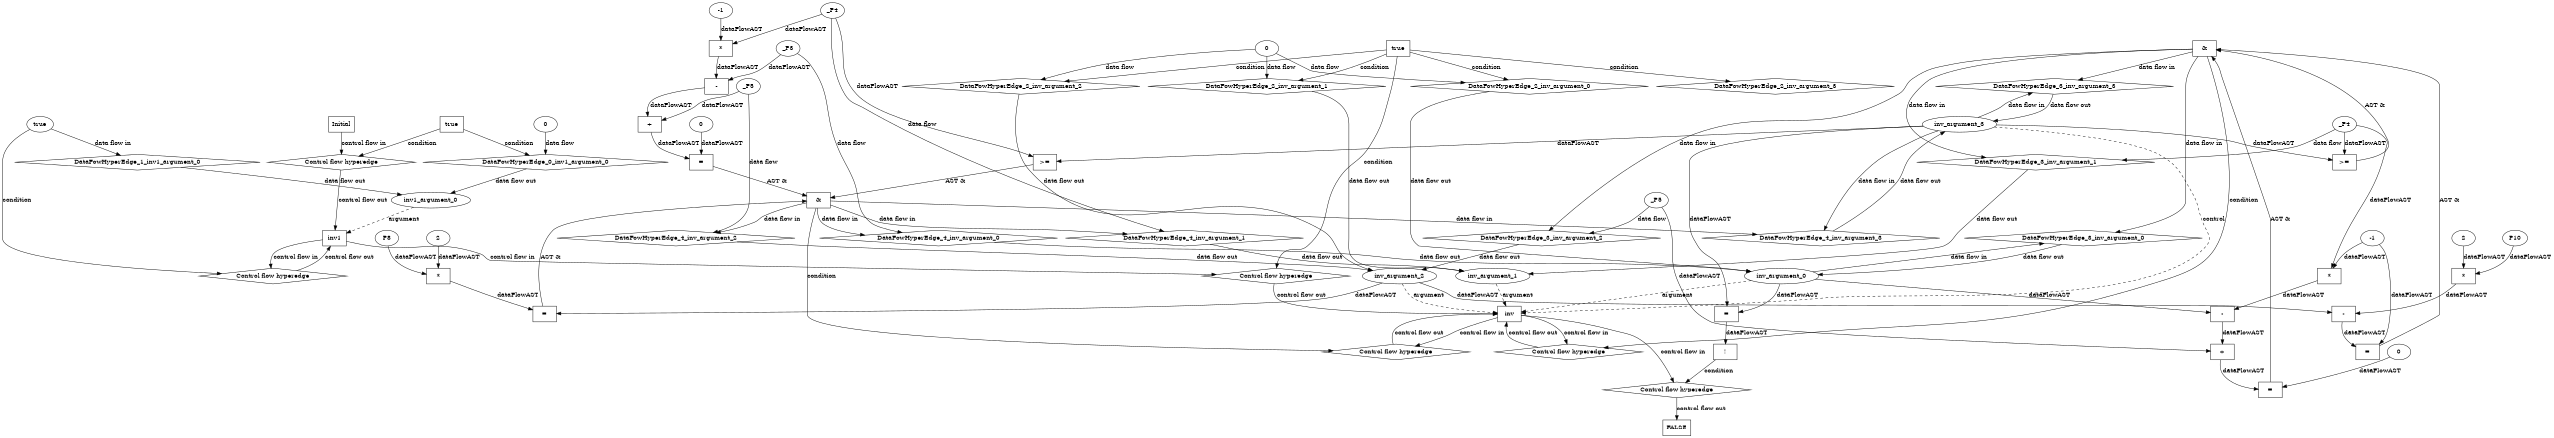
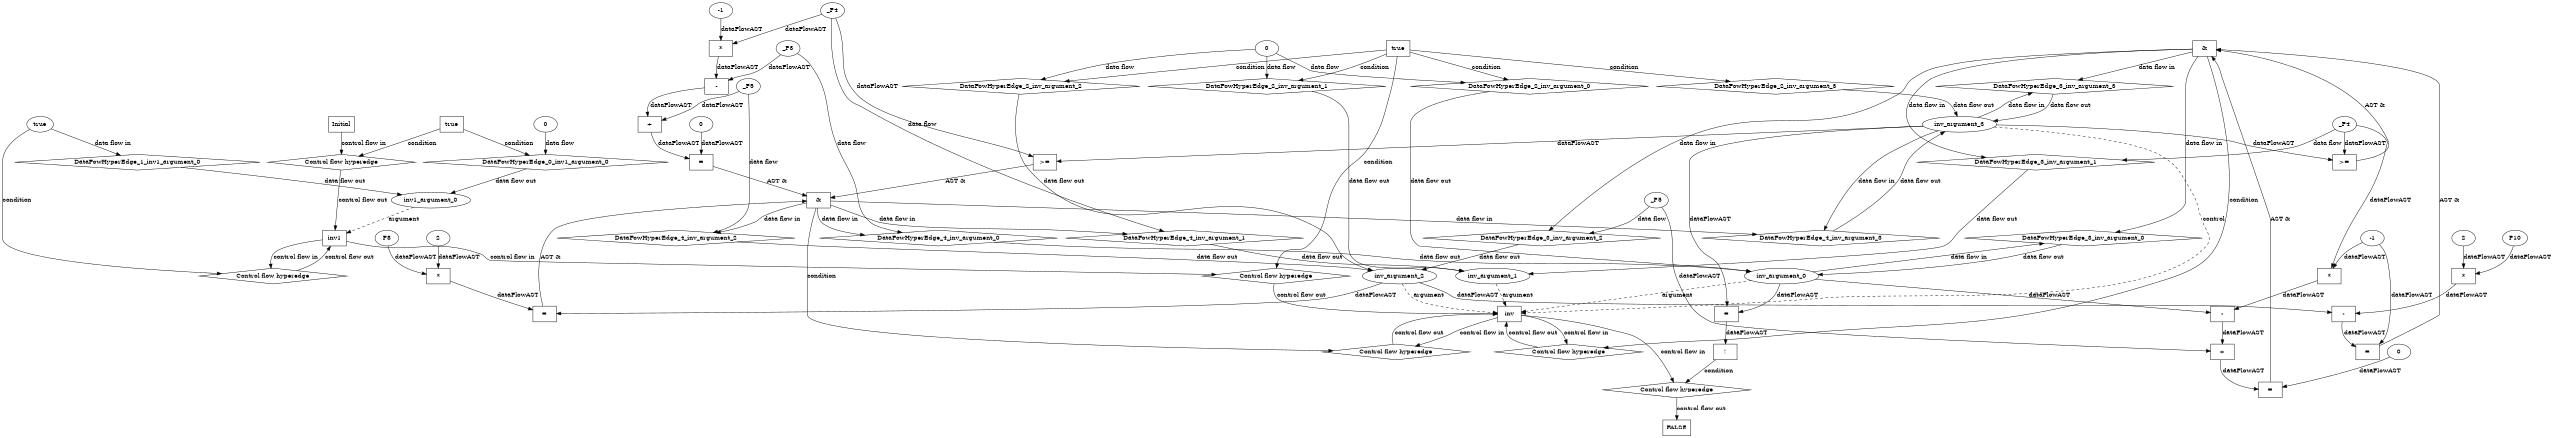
edge "DataFowHyperEdge_2_inv_argument_3" -> "inv_argument_3": added, label "data flow out"
